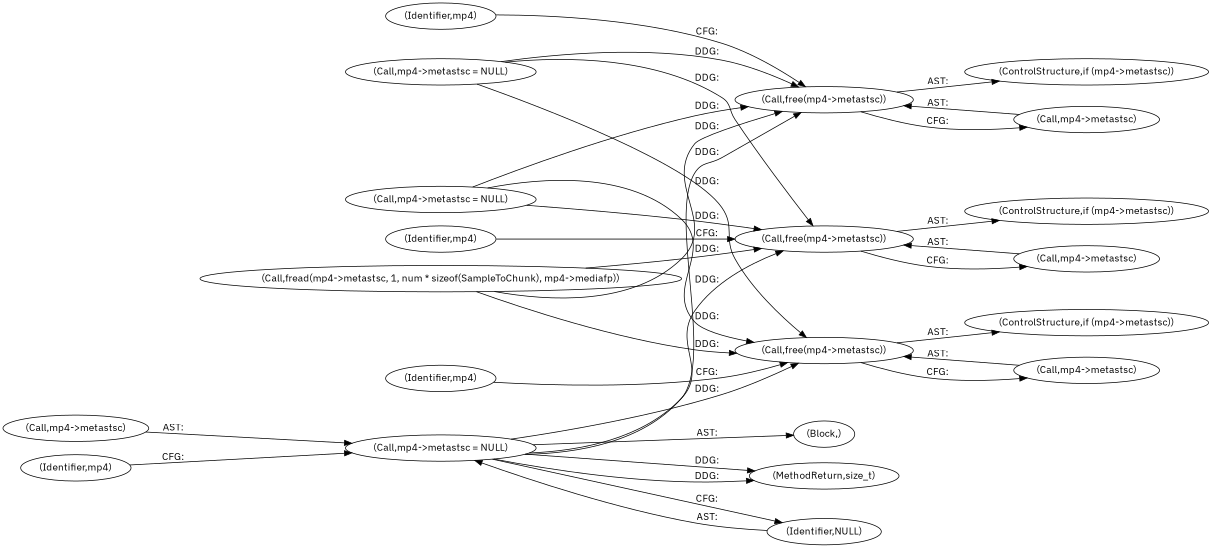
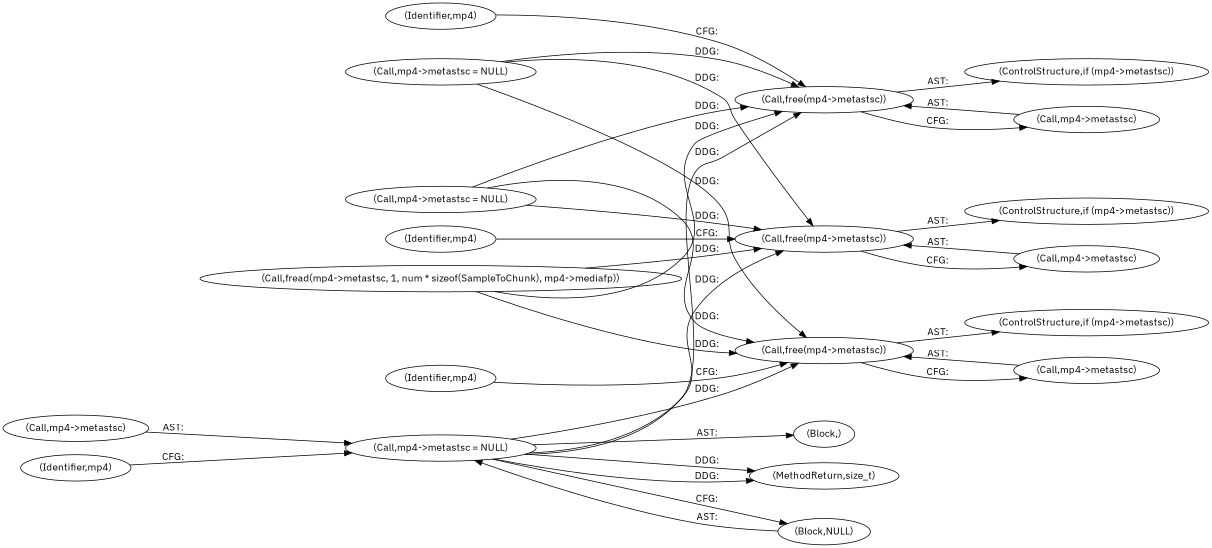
node "(Identifier,NULL)": label "(Identifier,NULL)" -> "(Block,NULL)"
